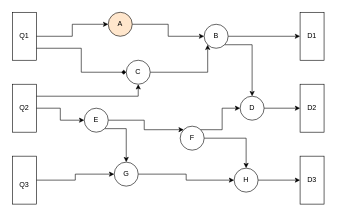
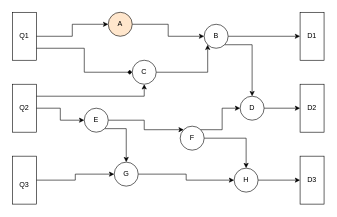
node "C": moved (138, 72) -> (144, 72)
